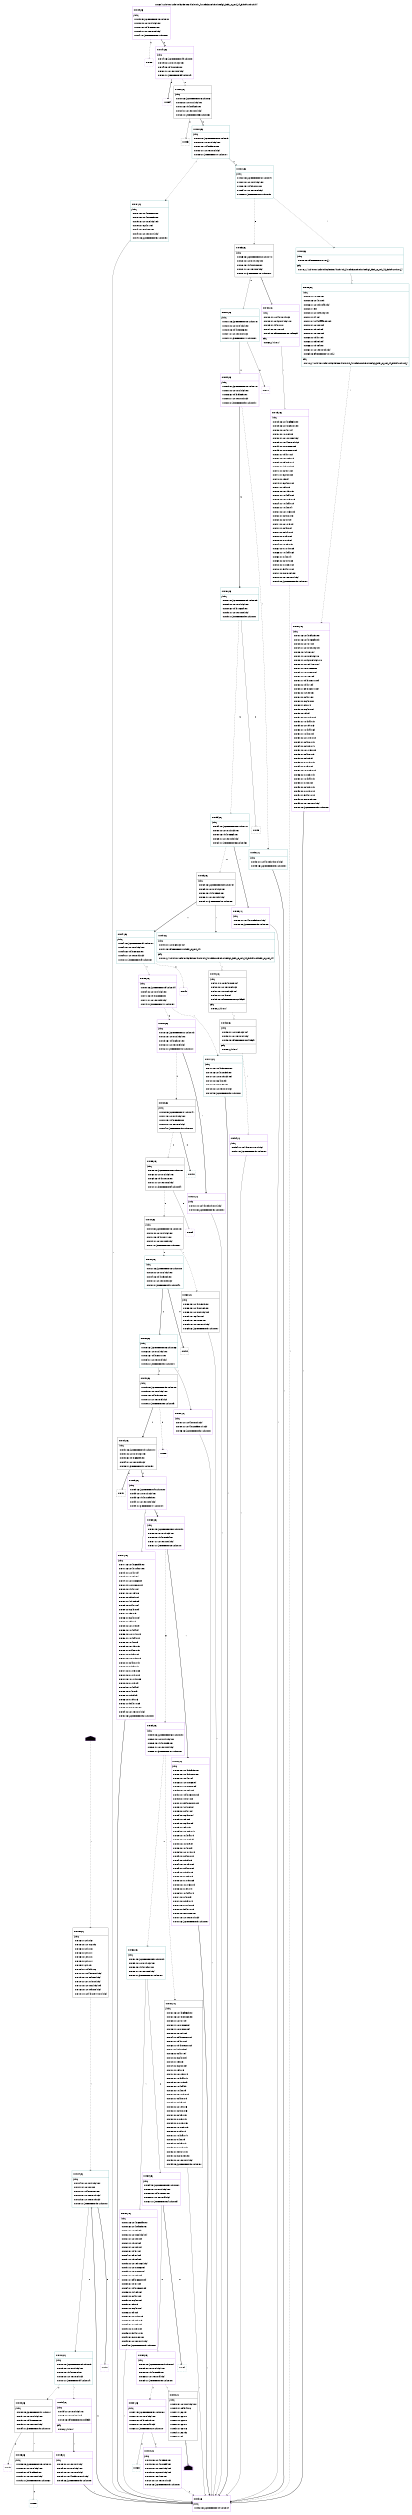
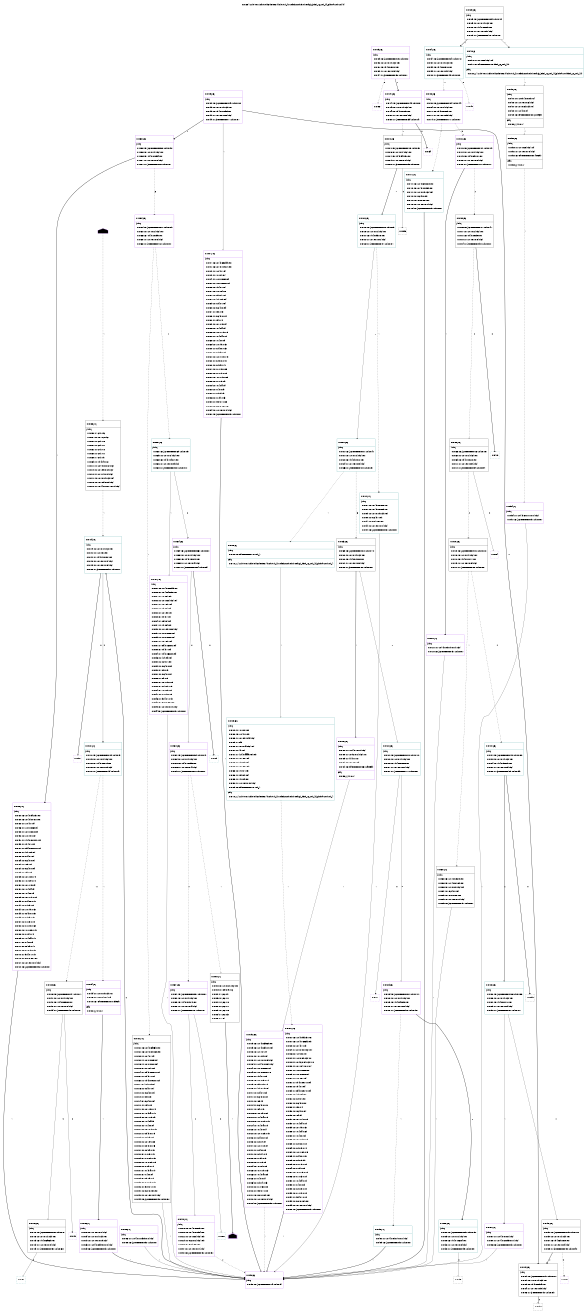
node "0x4013bf [25]": removed
edge "0x4014d2 [25]" -> "0x4014eb [25]": reversed
